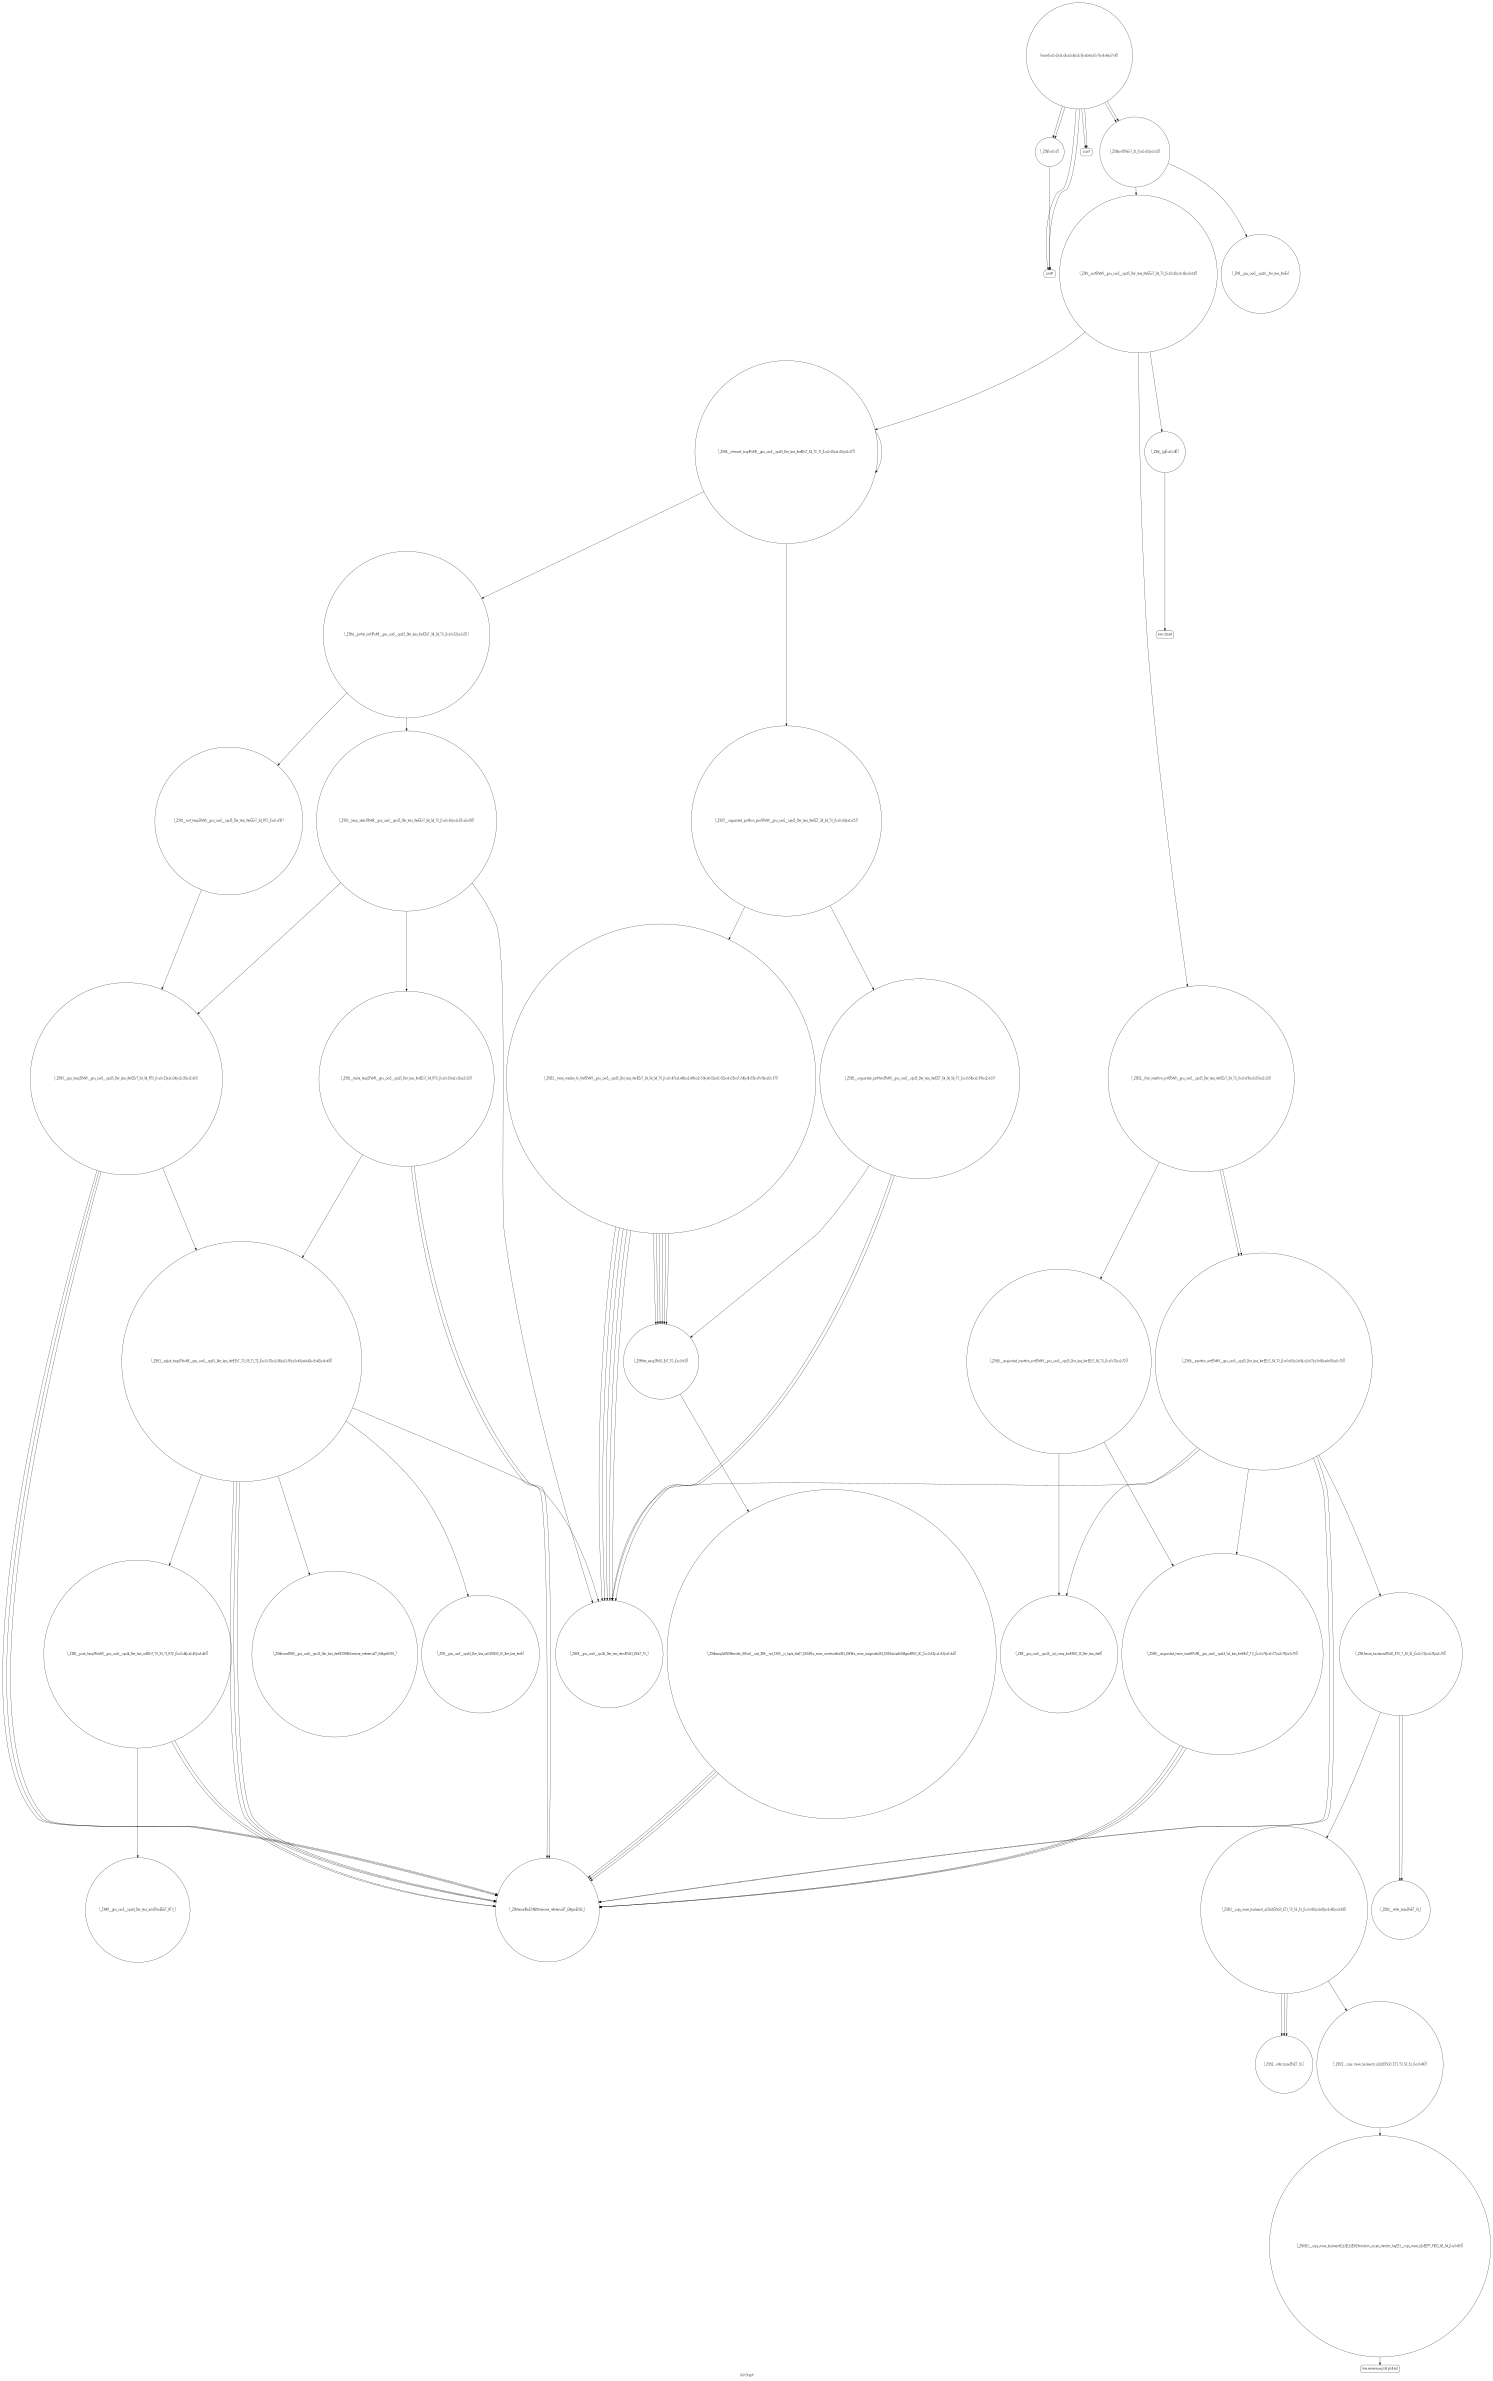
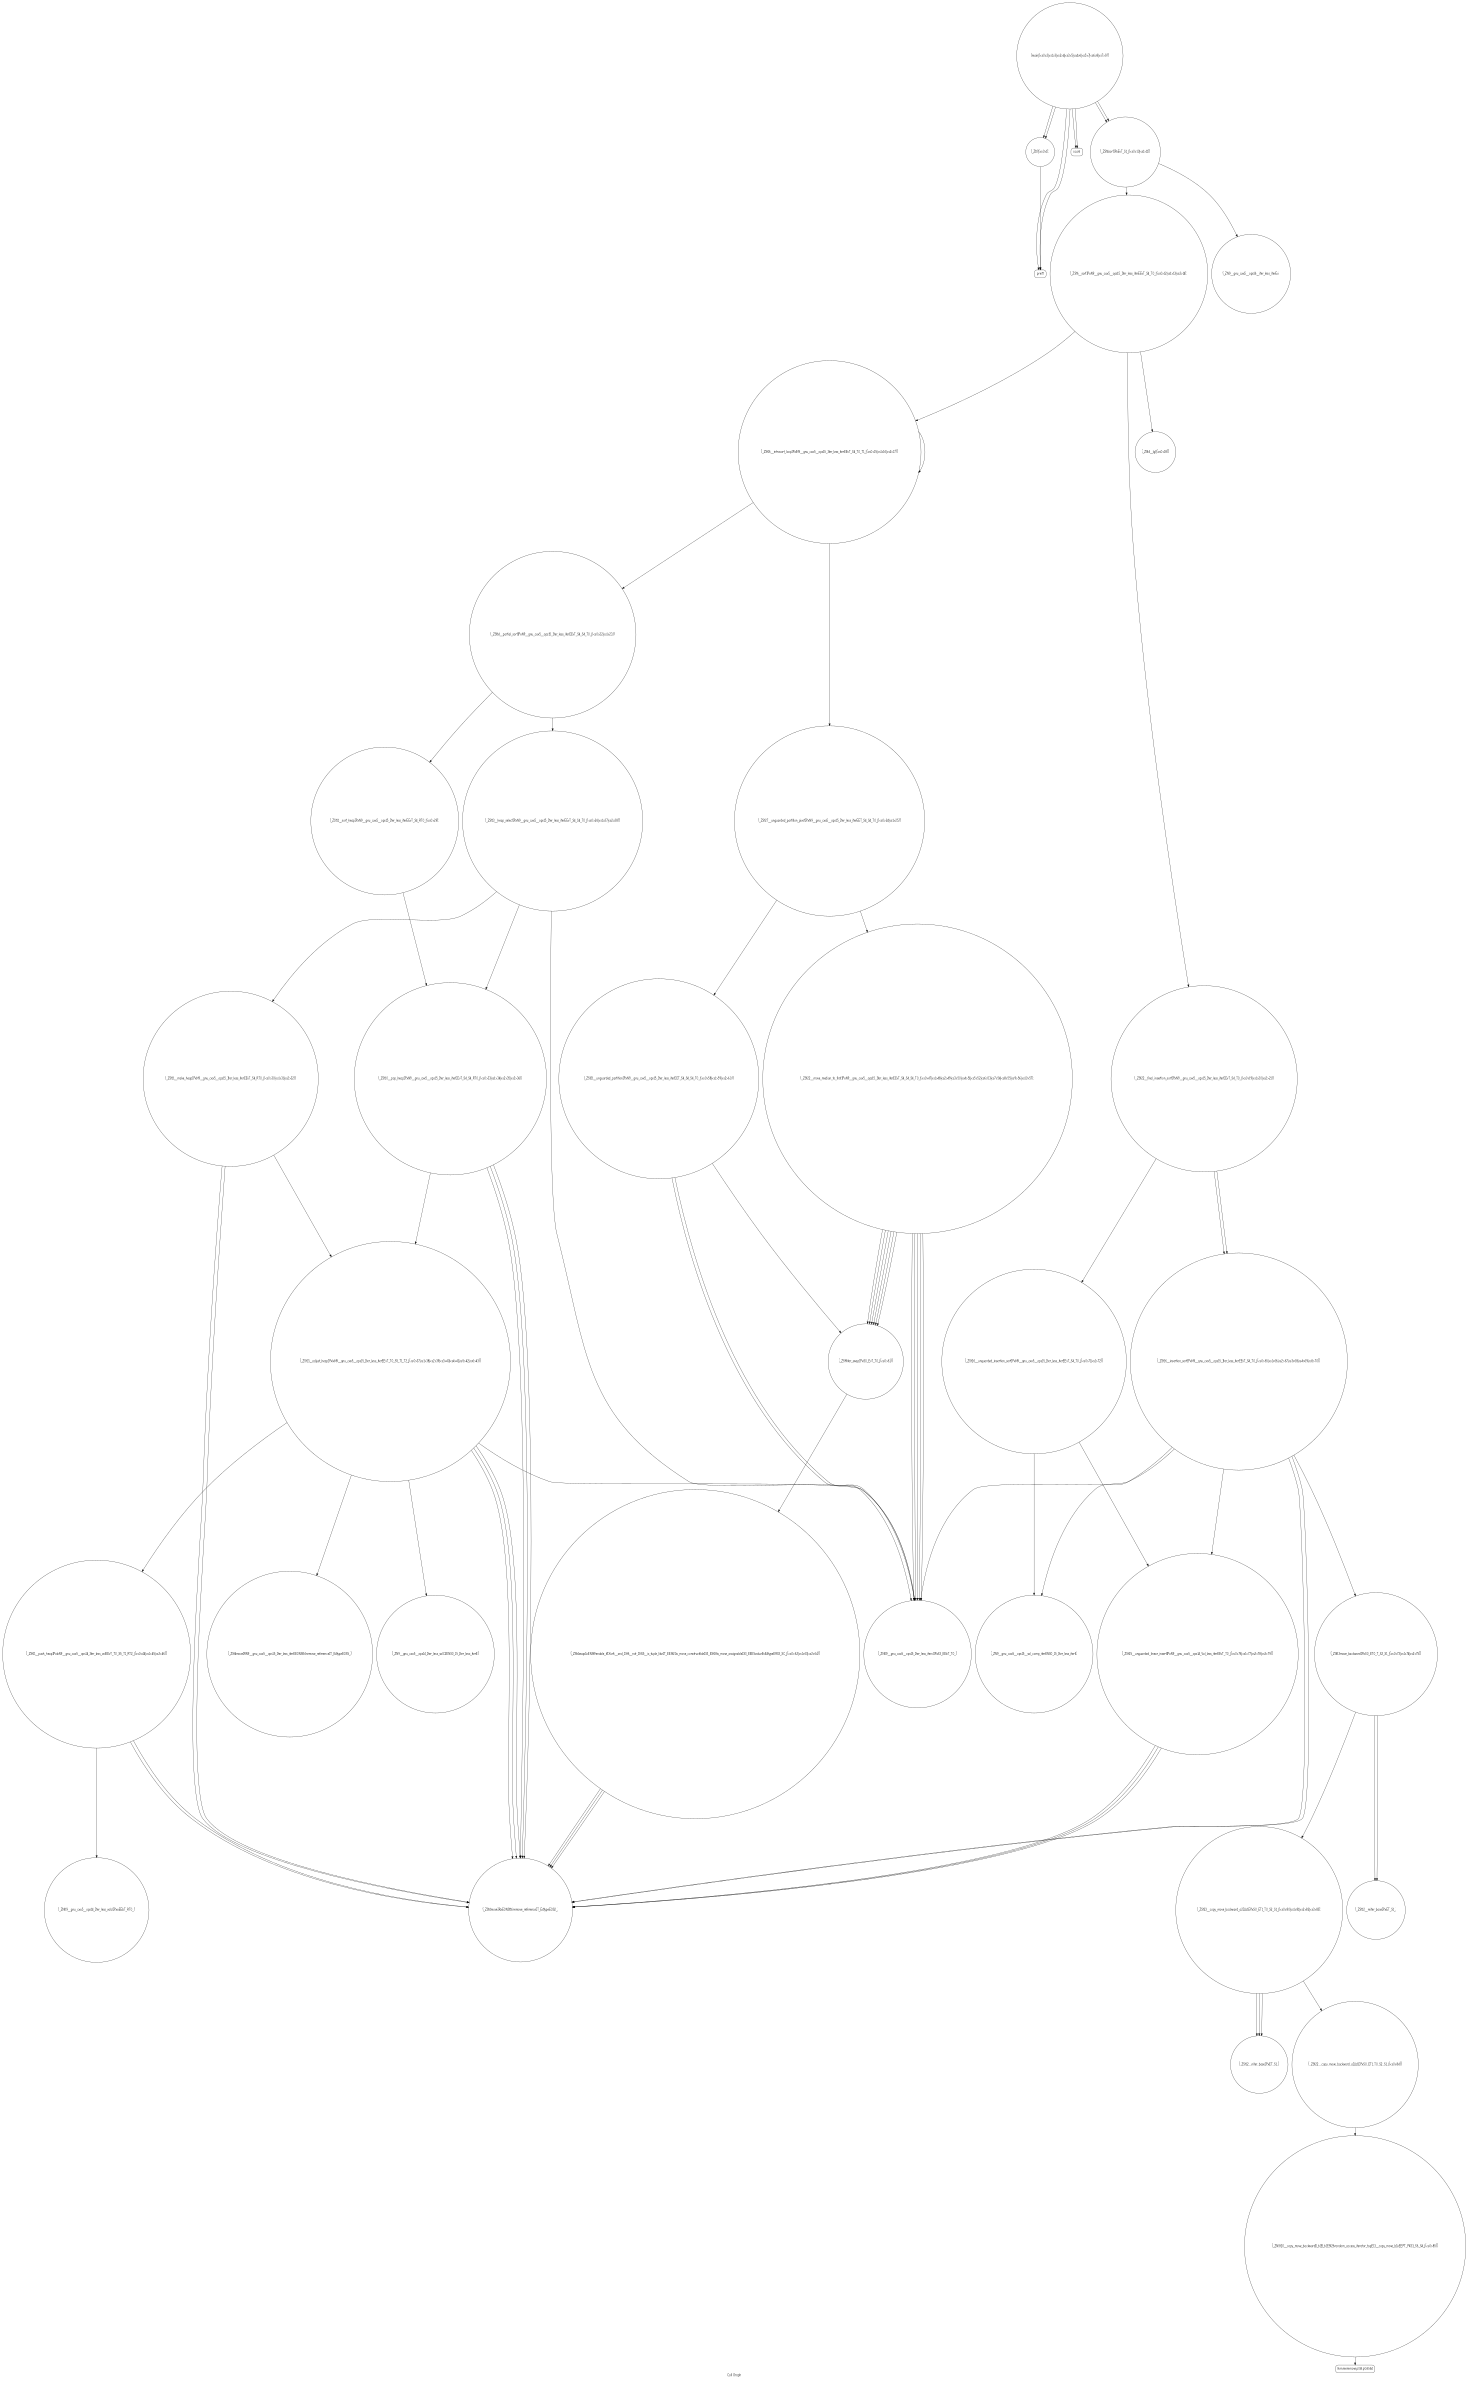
node "llvm.ctlz.i64": removed
